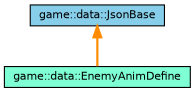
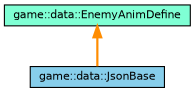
edge "game::data::EnemyAnimDefine" -> "game::data::JsonBase": reversed
